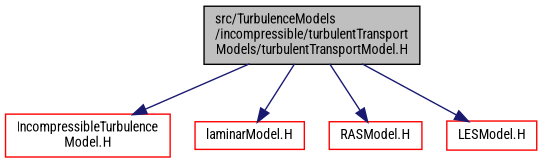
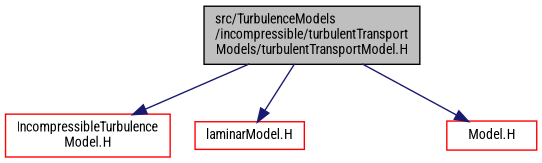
node "RASModel.H": removed
node "LESModel.H": label "LESModel.H" -> "Model.H"
